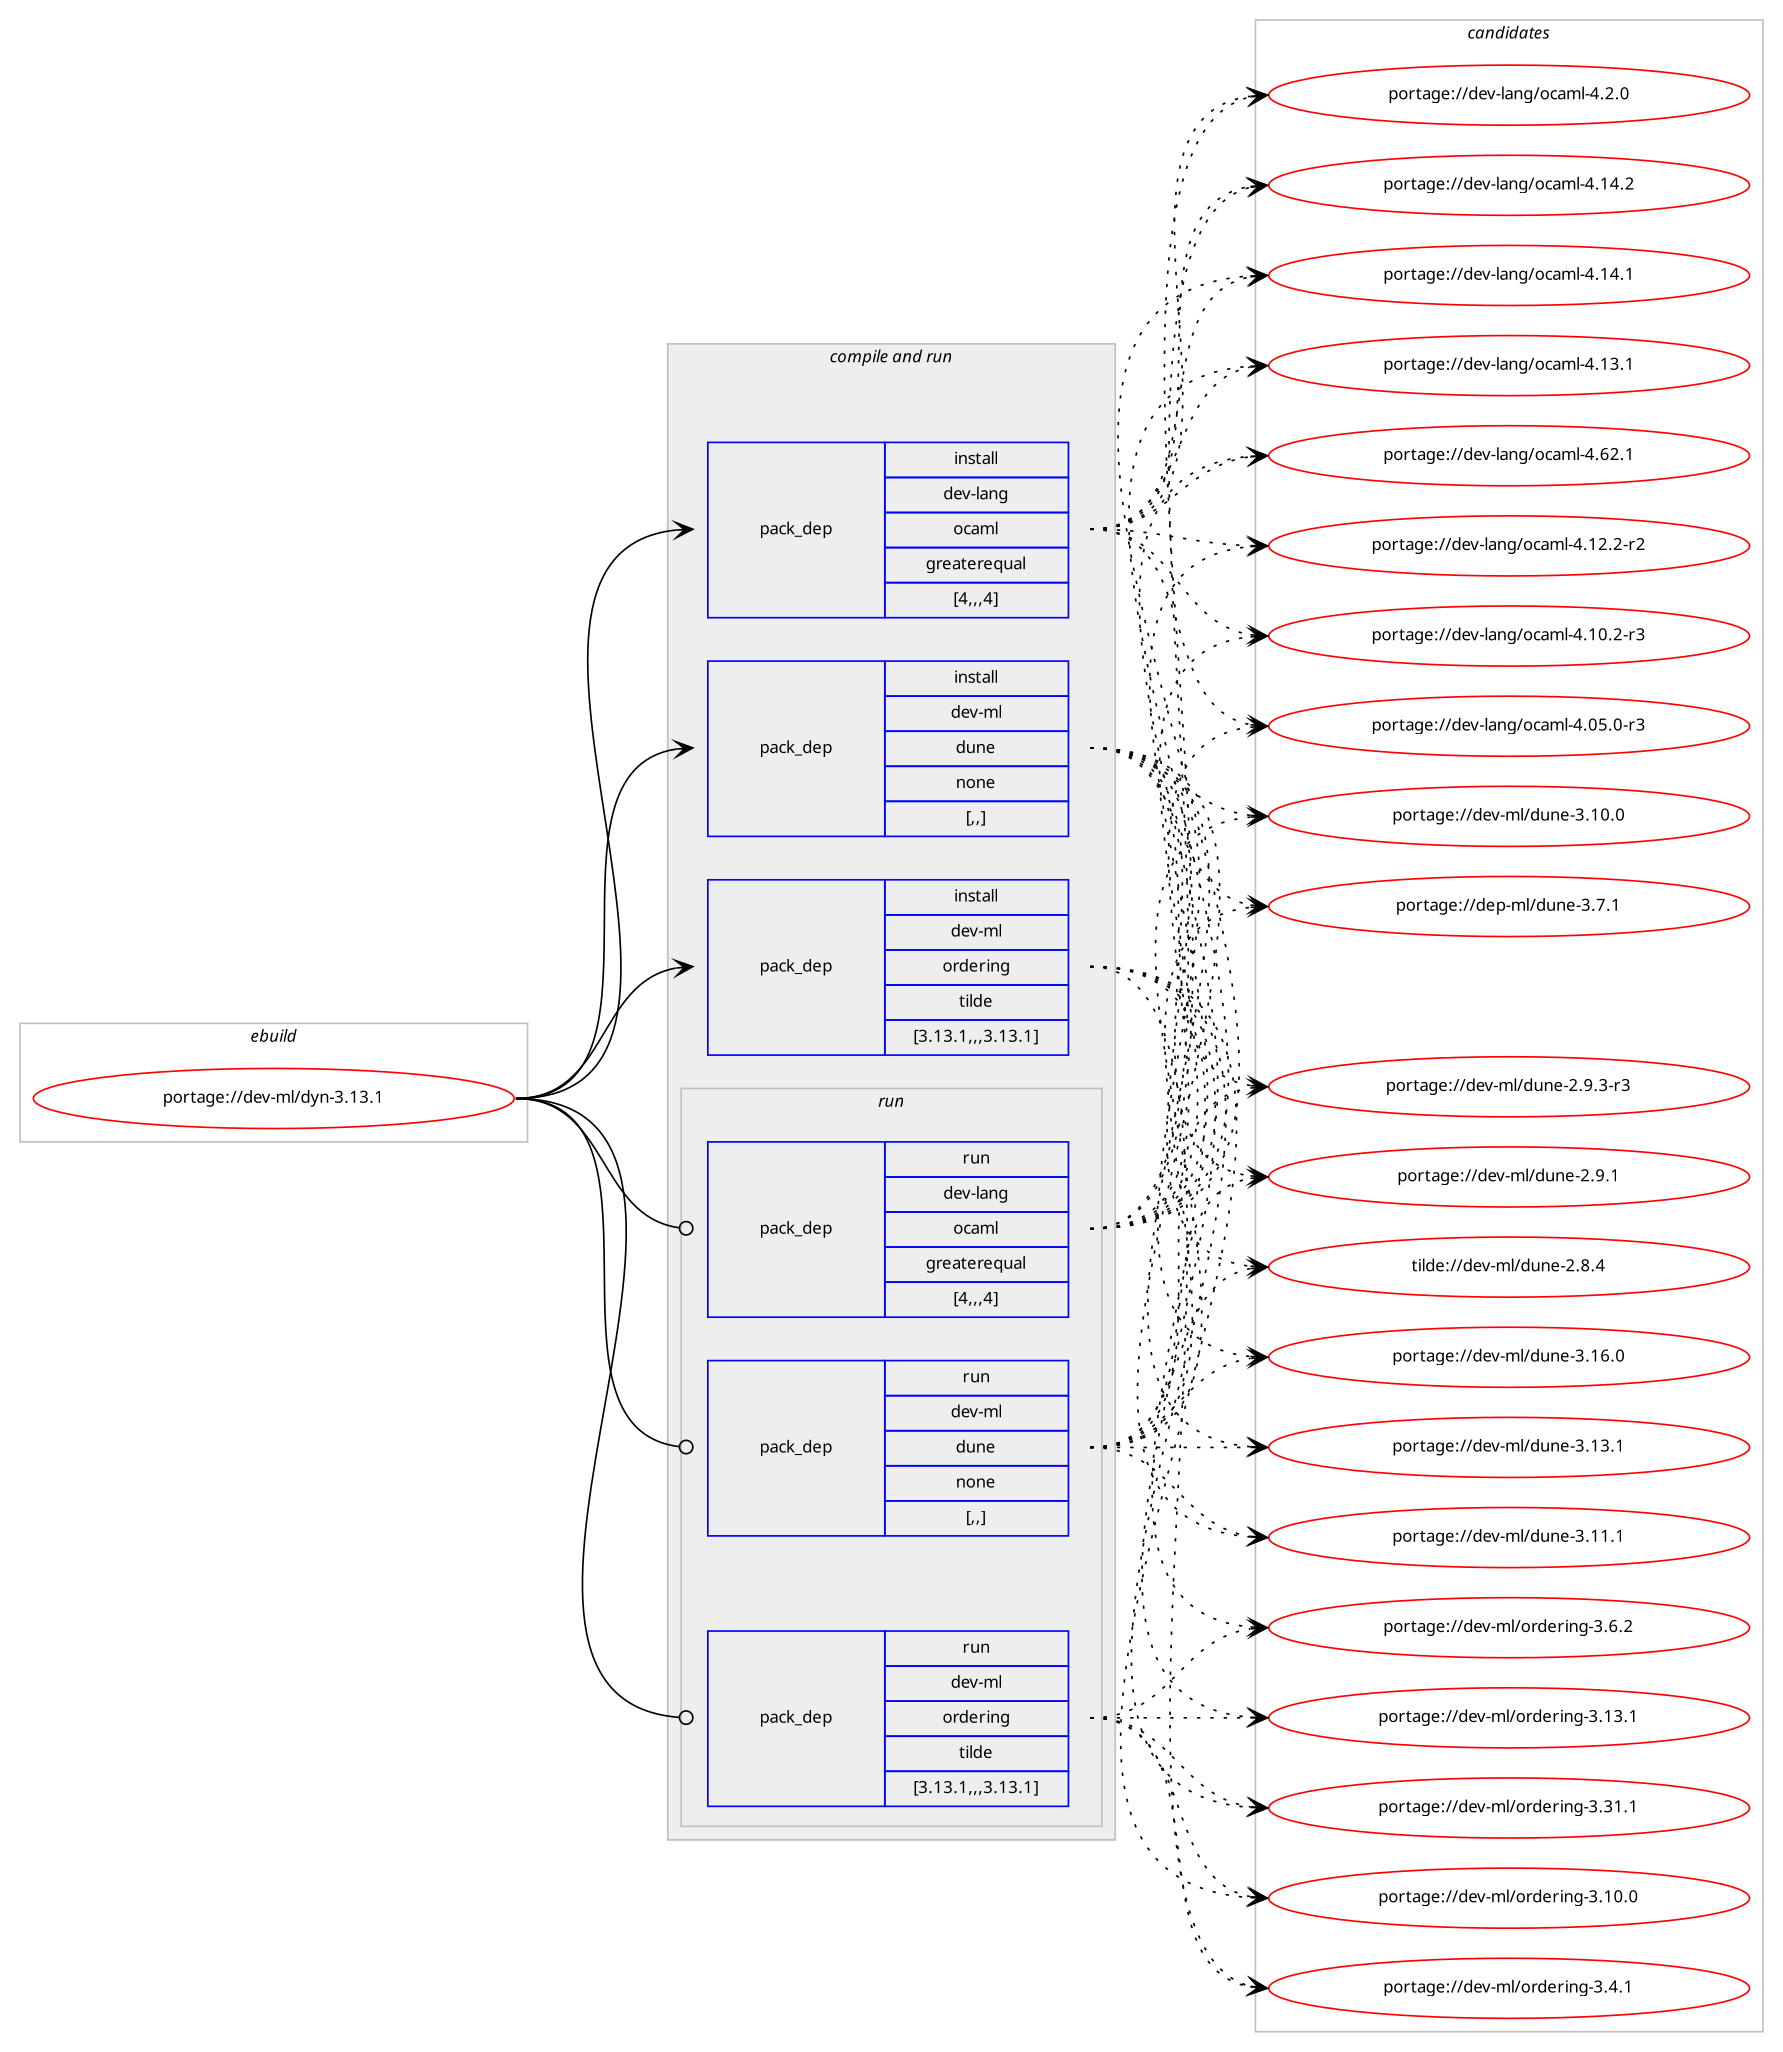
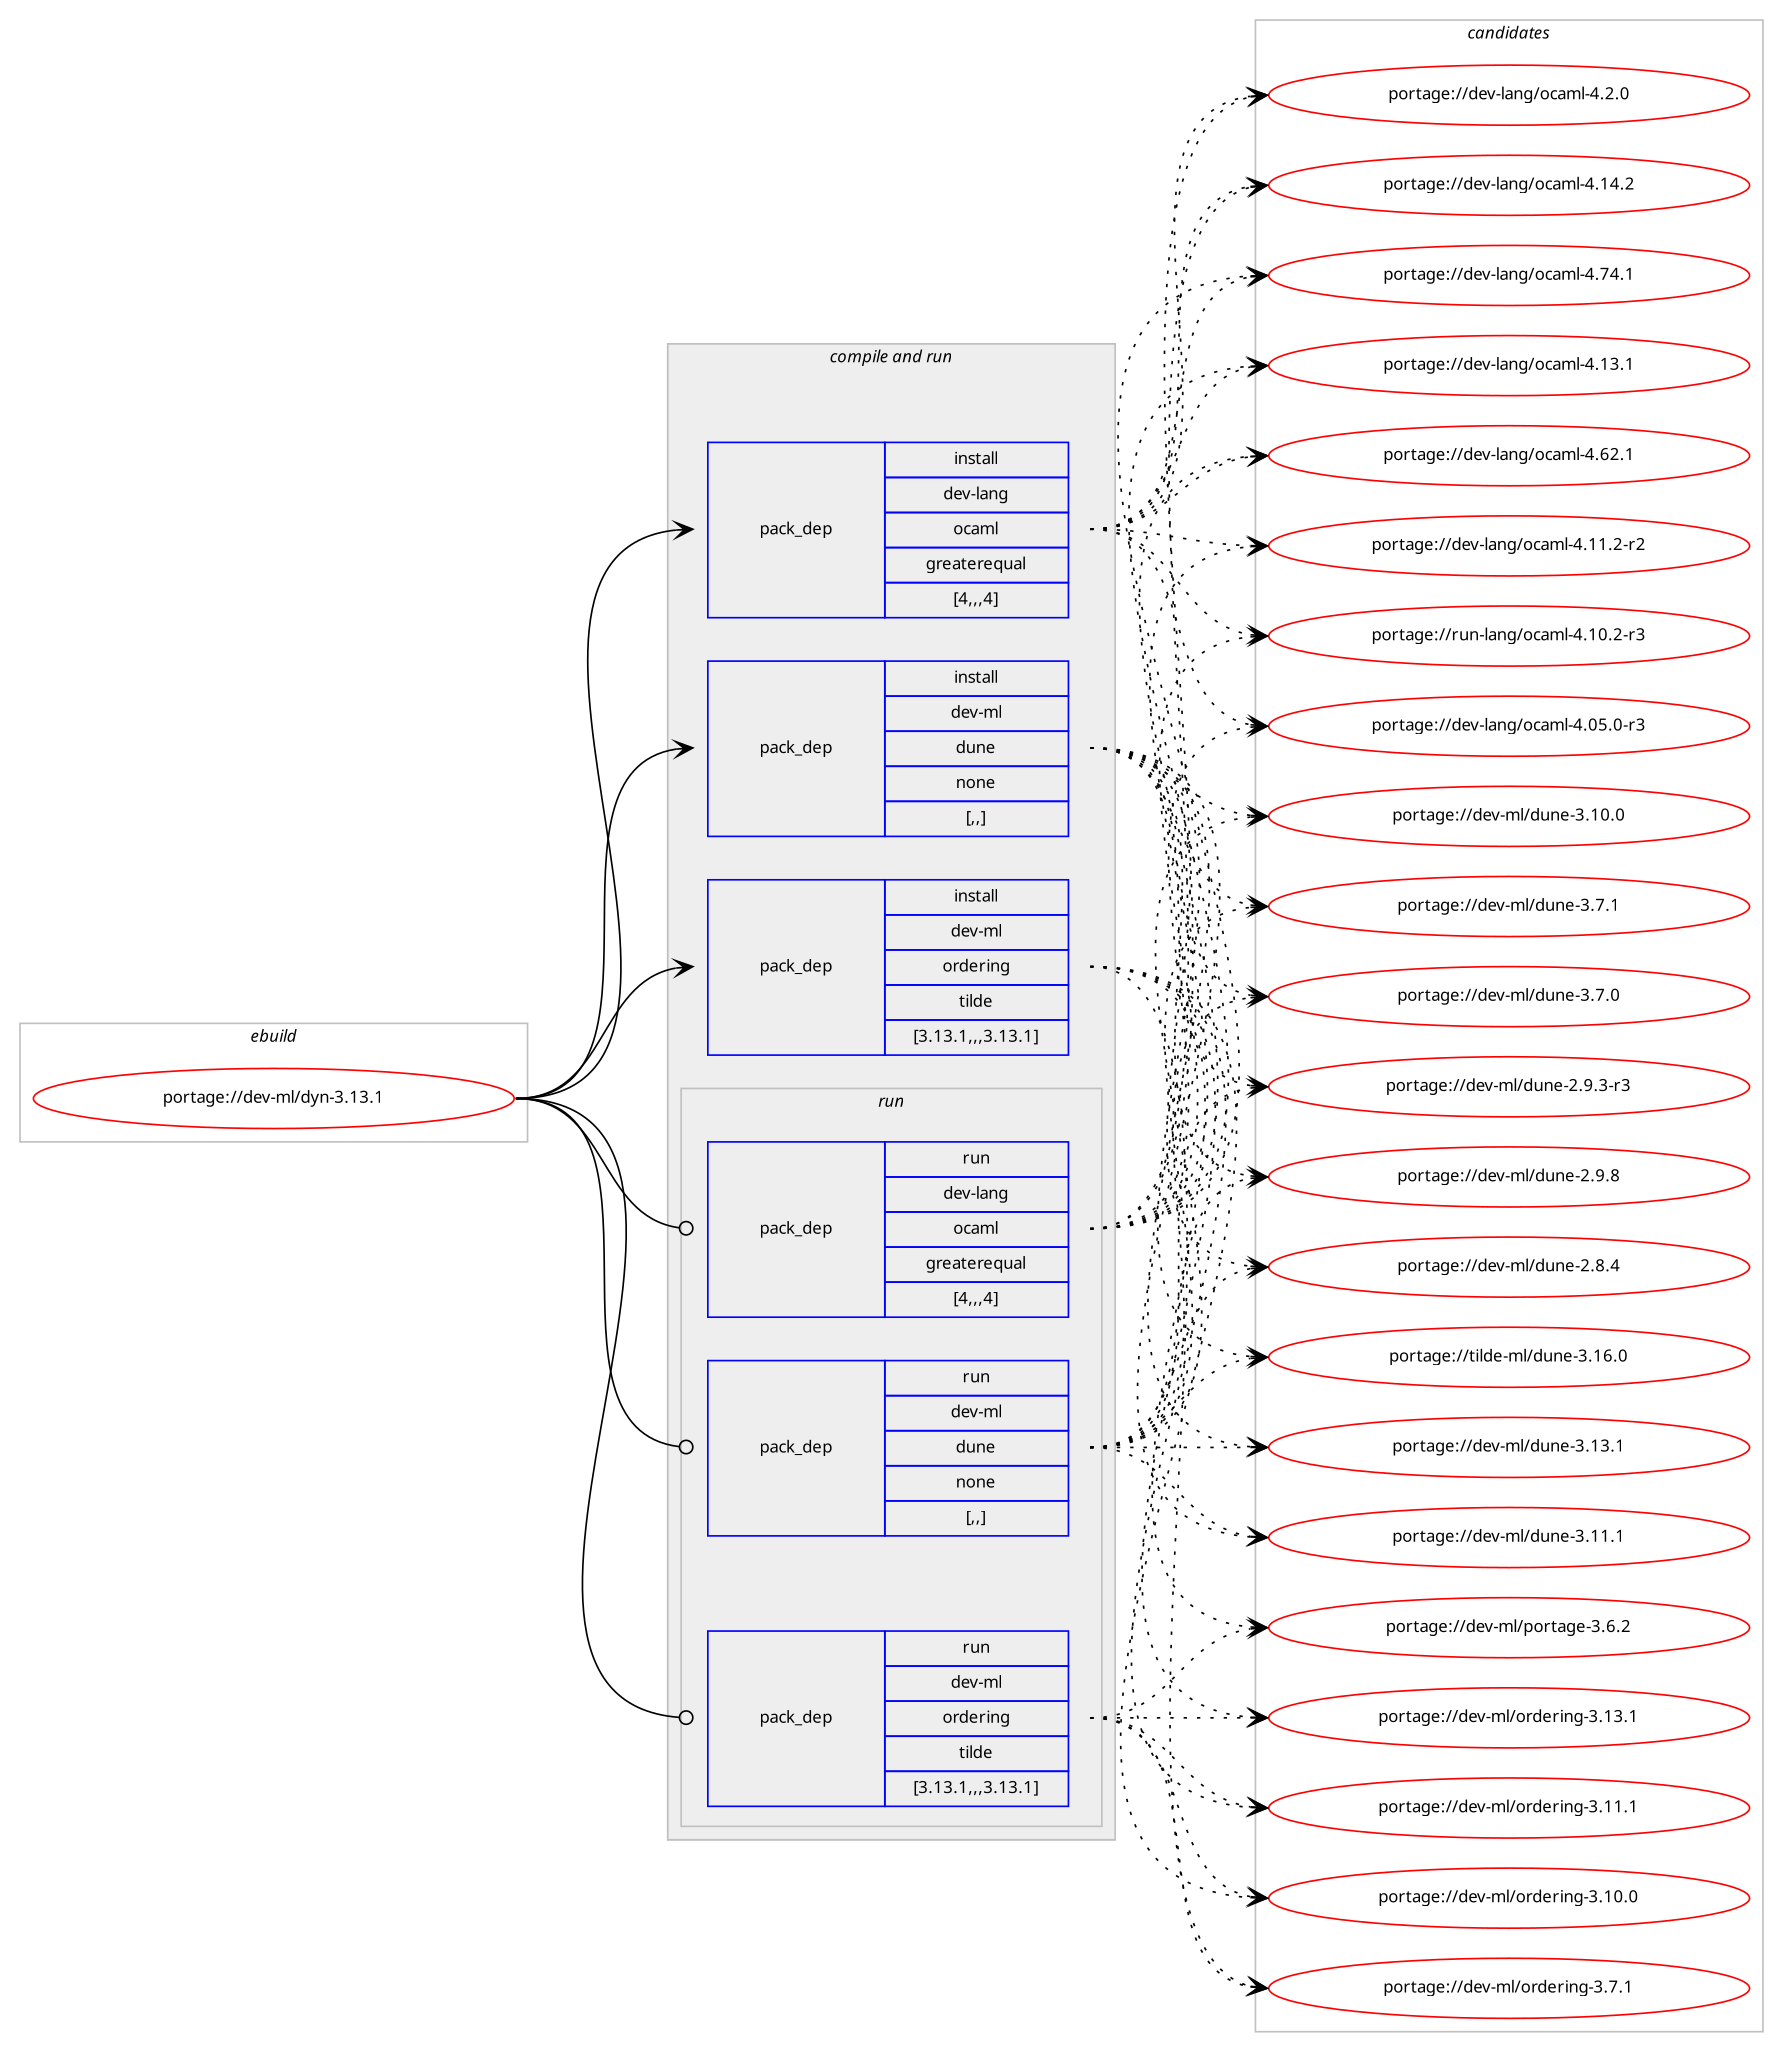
node "portage://dev-lang/ocaml-4.14.1": label "portage://dev-lang/ocaml-4.14.1" -> "portage://dev-lang/ocaml-4.74.1"
node "portage://dev-lang/ocaml-4.12.2-r2": label "portage://dev-lang/ocaml-4.12.2-r2" -> "portage://dev-lang/ocaml-4.11.2-r2"
node "portage://dev-lang/ocaml-4.10.2-r3": label "portage://dev-lang/ocaml-4.10.2-r3" -> "portage://run-lang/ocaml-4.10.2-r3"
node "portage://dep-ml/dune-3.7.1": label "portage://dep-ml/dune-3.7.1" -> "portage://dev-ml/dune-3.7.1"
node "portage://dev-ml/dune-3.7.0": added
node "portage://dev-ml/dune-2.9.1": label "portage://dev-ml/dune-2.9.1" -> "portage://dev-ml/dune-2.9.8"
node "tilde://dev-ml/dune-2.8.4": label "tilde://dev-ml/dune-2.8.4" -> "portage://dev-ml/dune-2.8.4"
node "portage://dev-ml/dune-3.16.0": label "portage://dev-ml/dune-3.16.0" -> "portage://tilde-ml/dune-3.16.0"
node "portage://dev-ml/ordering-3.6.2": label "portage://dev-ml/ordering-3.6.2" -> "portage://dev-ml/portage-3.6.2"
node "portage://dev-ml/ordering-3.31.1": label "portage://dev-ml/ordering-3.31.1" -> "portage://dev-ml/ordering-3.11.1"
node "portage://dev-ml/ordering-3.4.1": label "portage://dev-ml/ordering-3.4.1" -> "portage://dev-ml/ordering-3.7.1"
